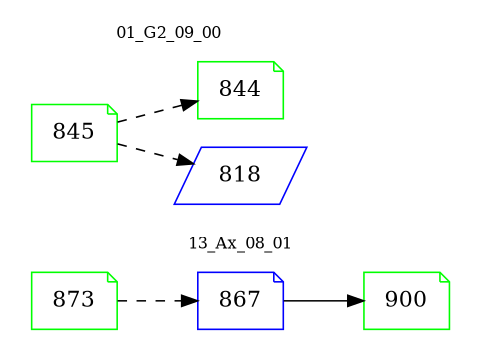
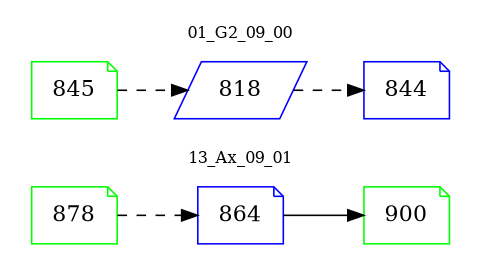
node "844": color green -> blue
edge "845" -> "844": now "818" -> "844"
cluster "13_Ax_08_01": label "13_Ax_08_01" -> "13_Ax_09_01"
node "873": label "873" -> "878"
node "867": label "867" -> "864"
